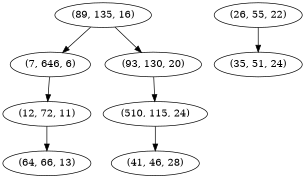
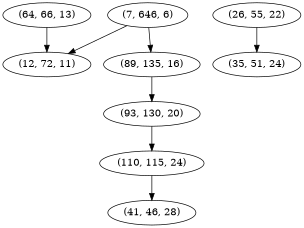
edge "(89, 135, 16)" -> "(7, 646, 6)": reversed
node "(510, 115, 24)": label "(510, 115, 24)" -> "(110, 115, 24)"
edge "(12, 72, 11)" -> "(64, 66, 13)": reversed
